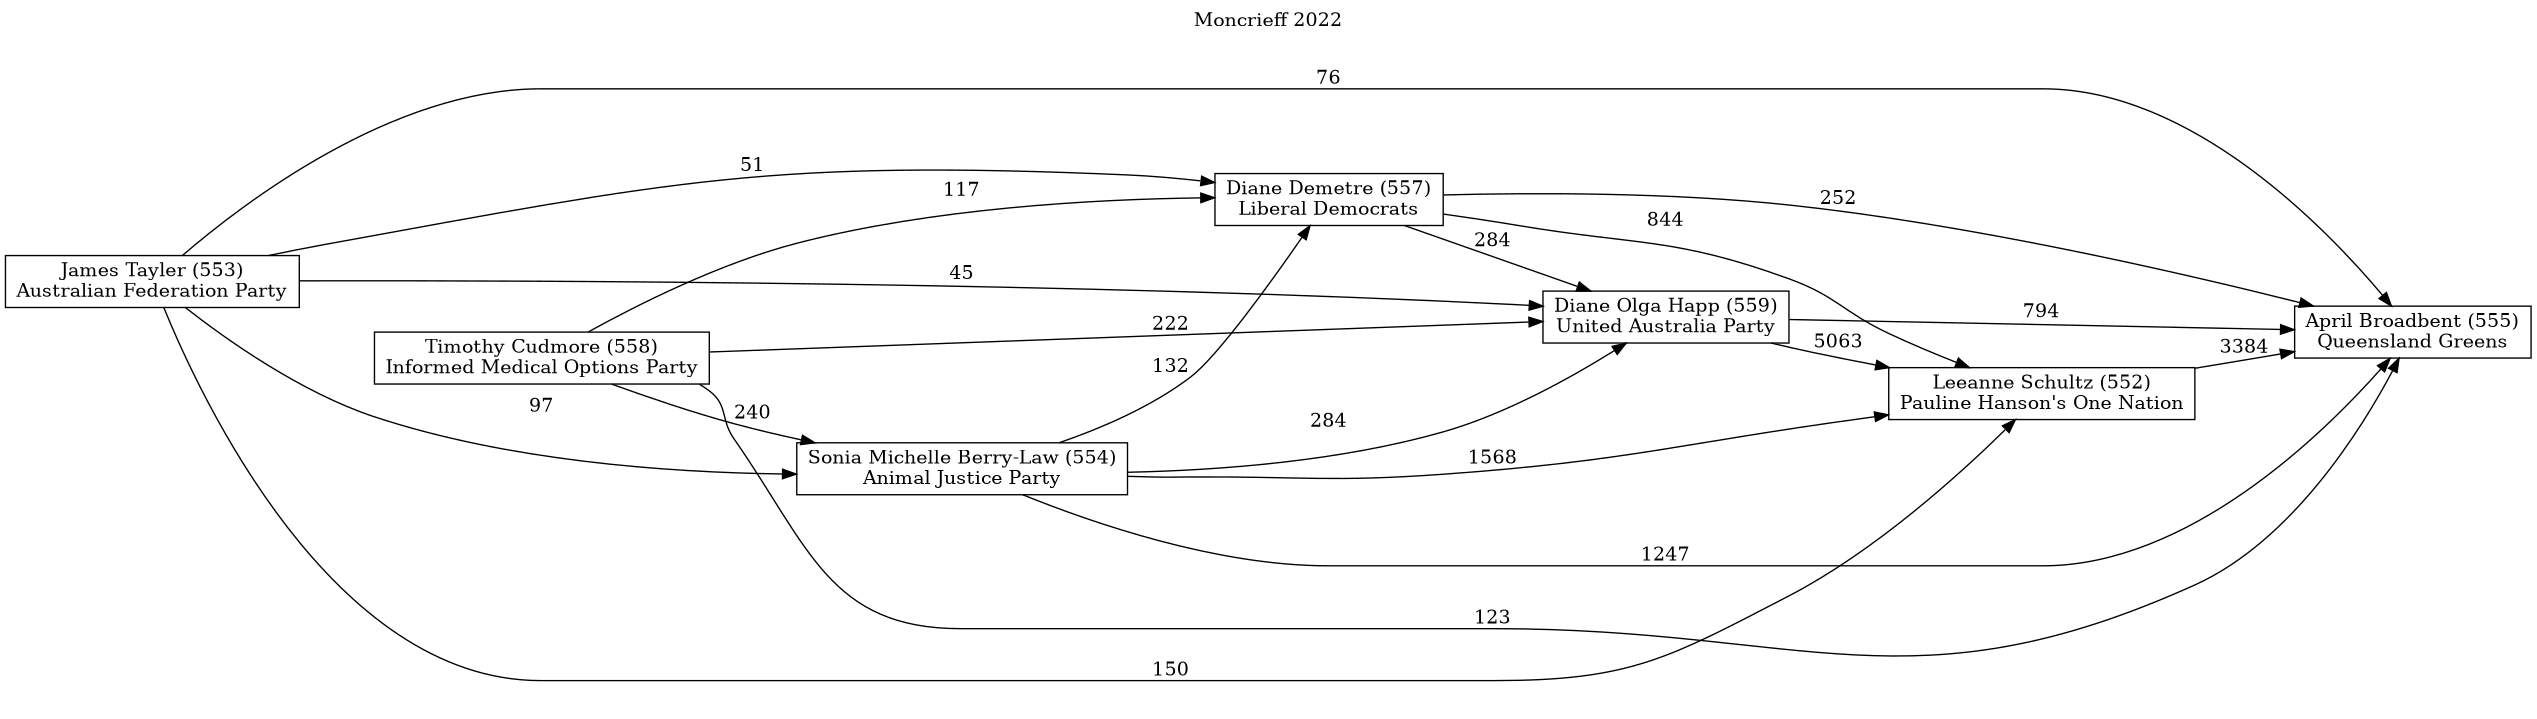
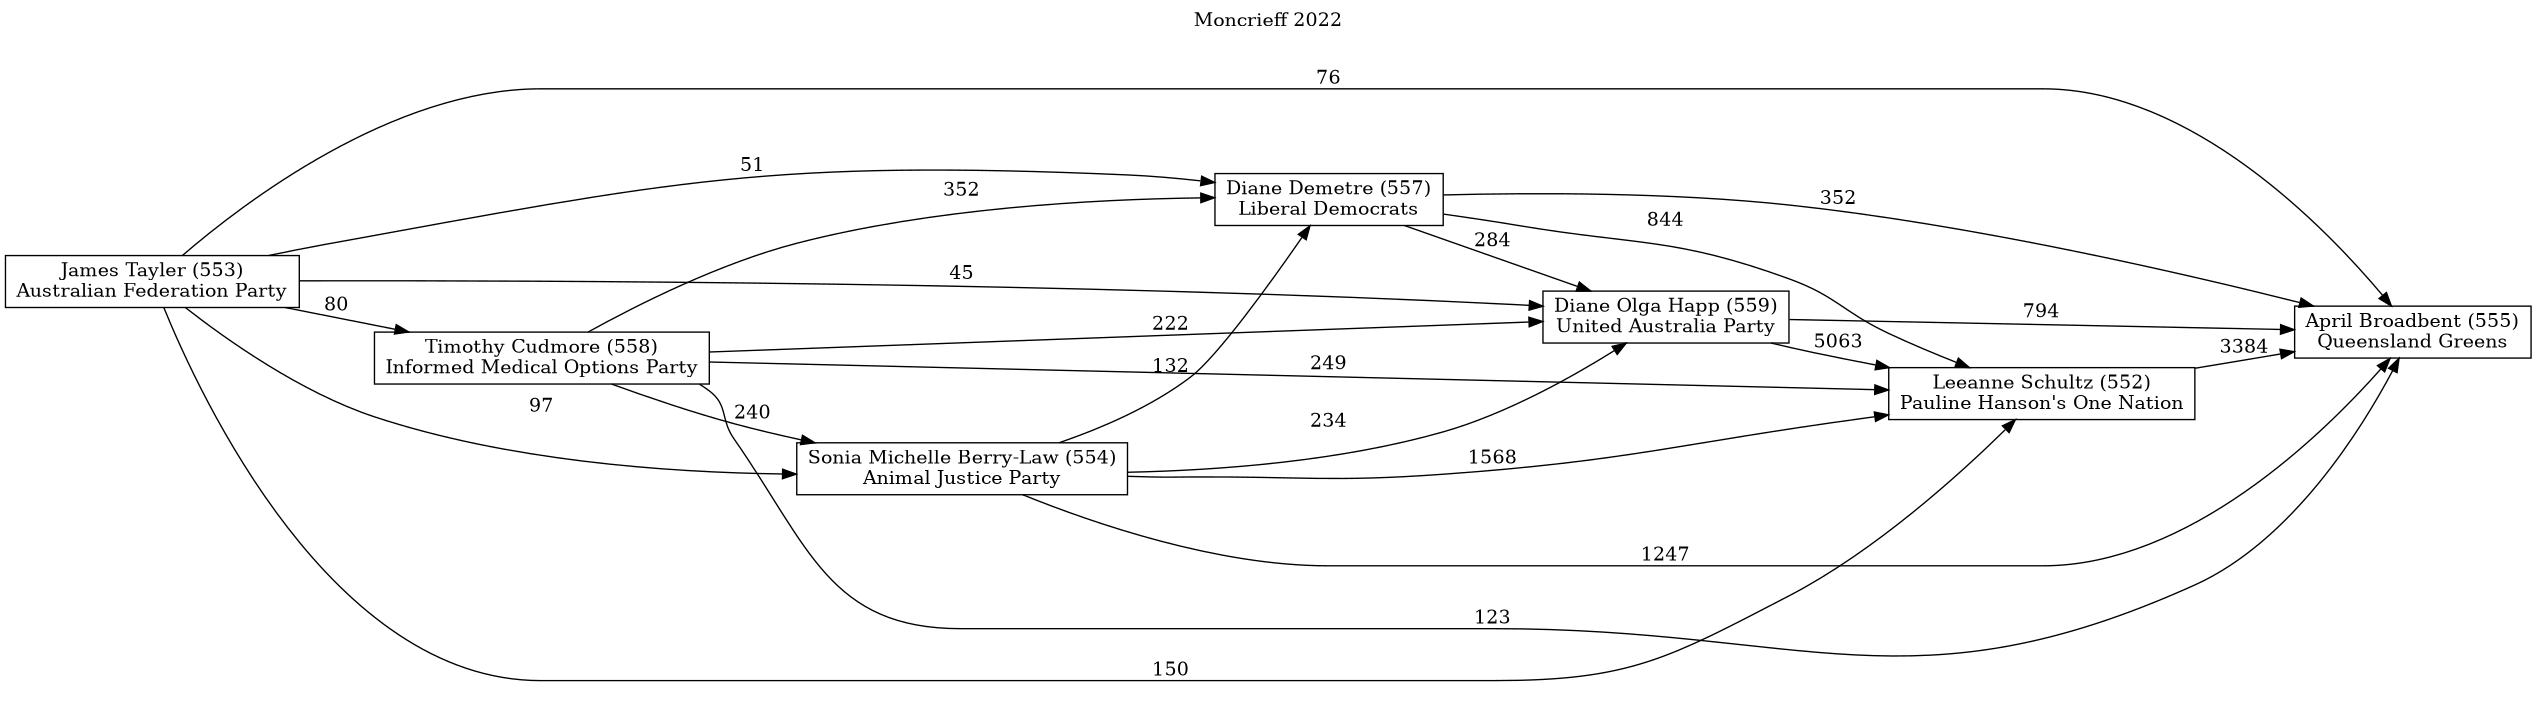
edge "Timothy Cudmore (558) Informed Medical Options Party" -> "Diane Demetre (557) Liberal Democrats": label "117" -> "352"
edge "Diane Demetre (557) Liberal Democrats" -> "April Broadbent (555) Queensland Greens": label "252" -> "352"
edge "James Tayler (553) Australian Federation Party" -> "Timothy Cudmore (558) Informed Medical Options Party": added, label "80"
edge "Timothy Cudmore (558) Informed Medical Options Party" -> "Leeanne Schultz (552) Pauline Hanson's One Nation": added, label "249"
edge "Sonia Michelle Berry-Law (554) Animal Justice Party" -> "Diane Olga Happ (559) United Australia Party": label "284" -> "234"
